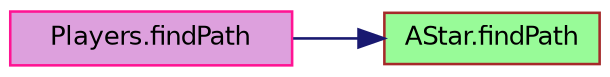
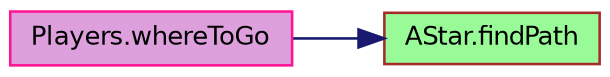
node "Players.findPath": label "Players.findPath" -> "Players.whereToGo"
